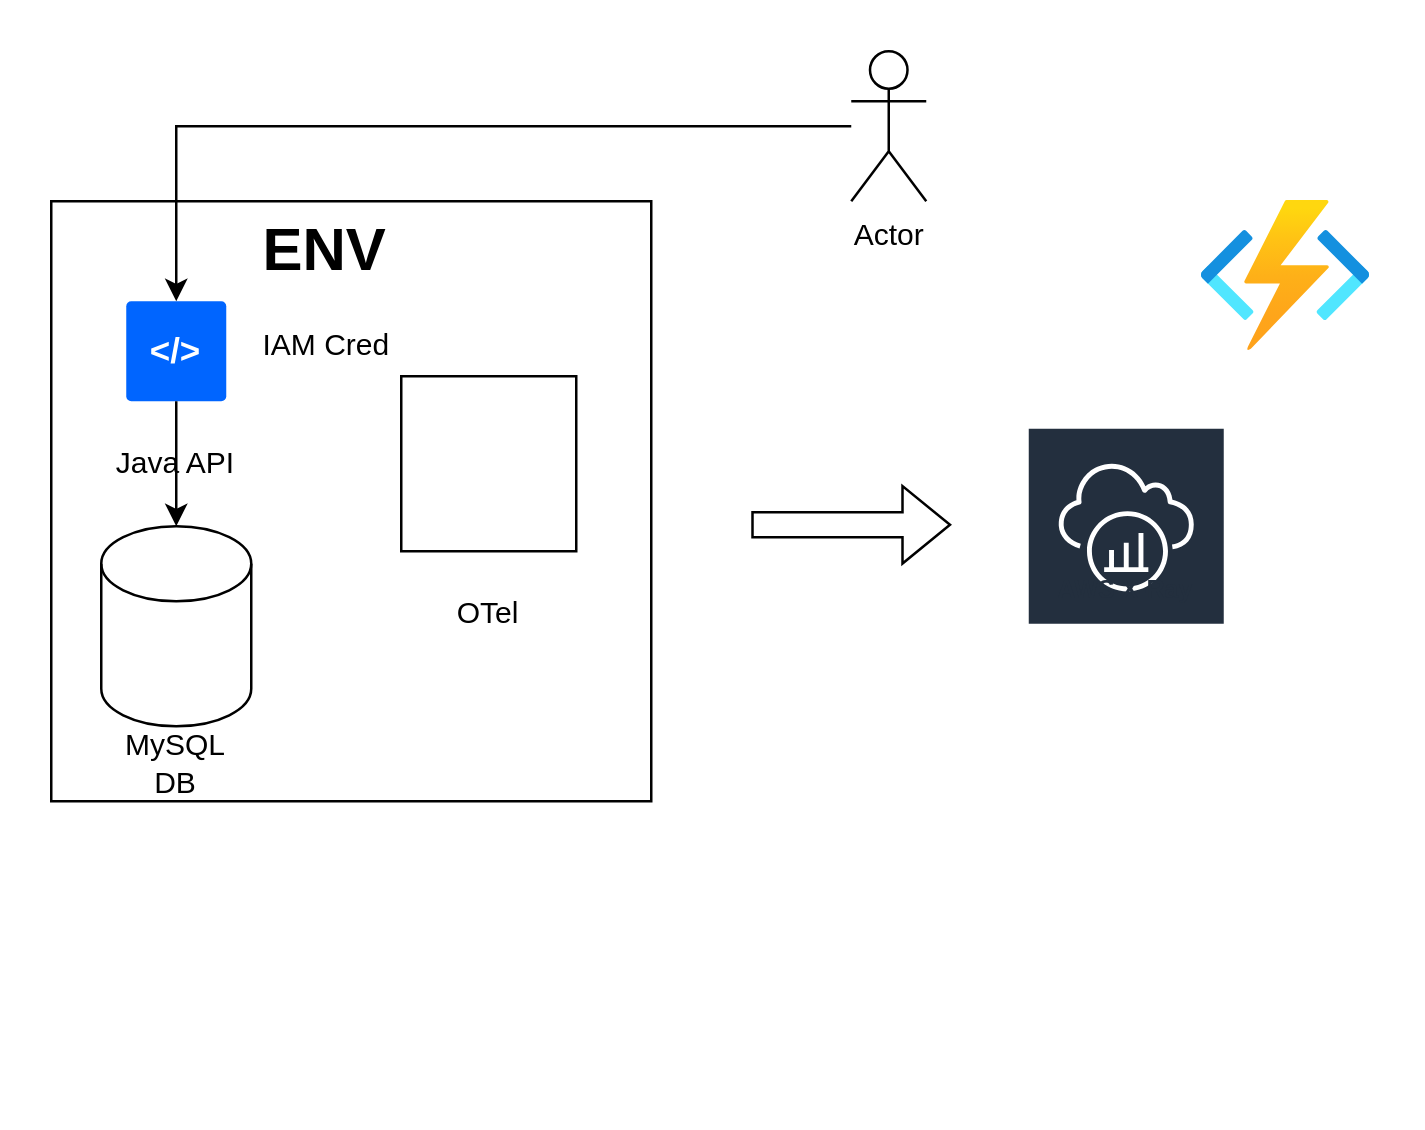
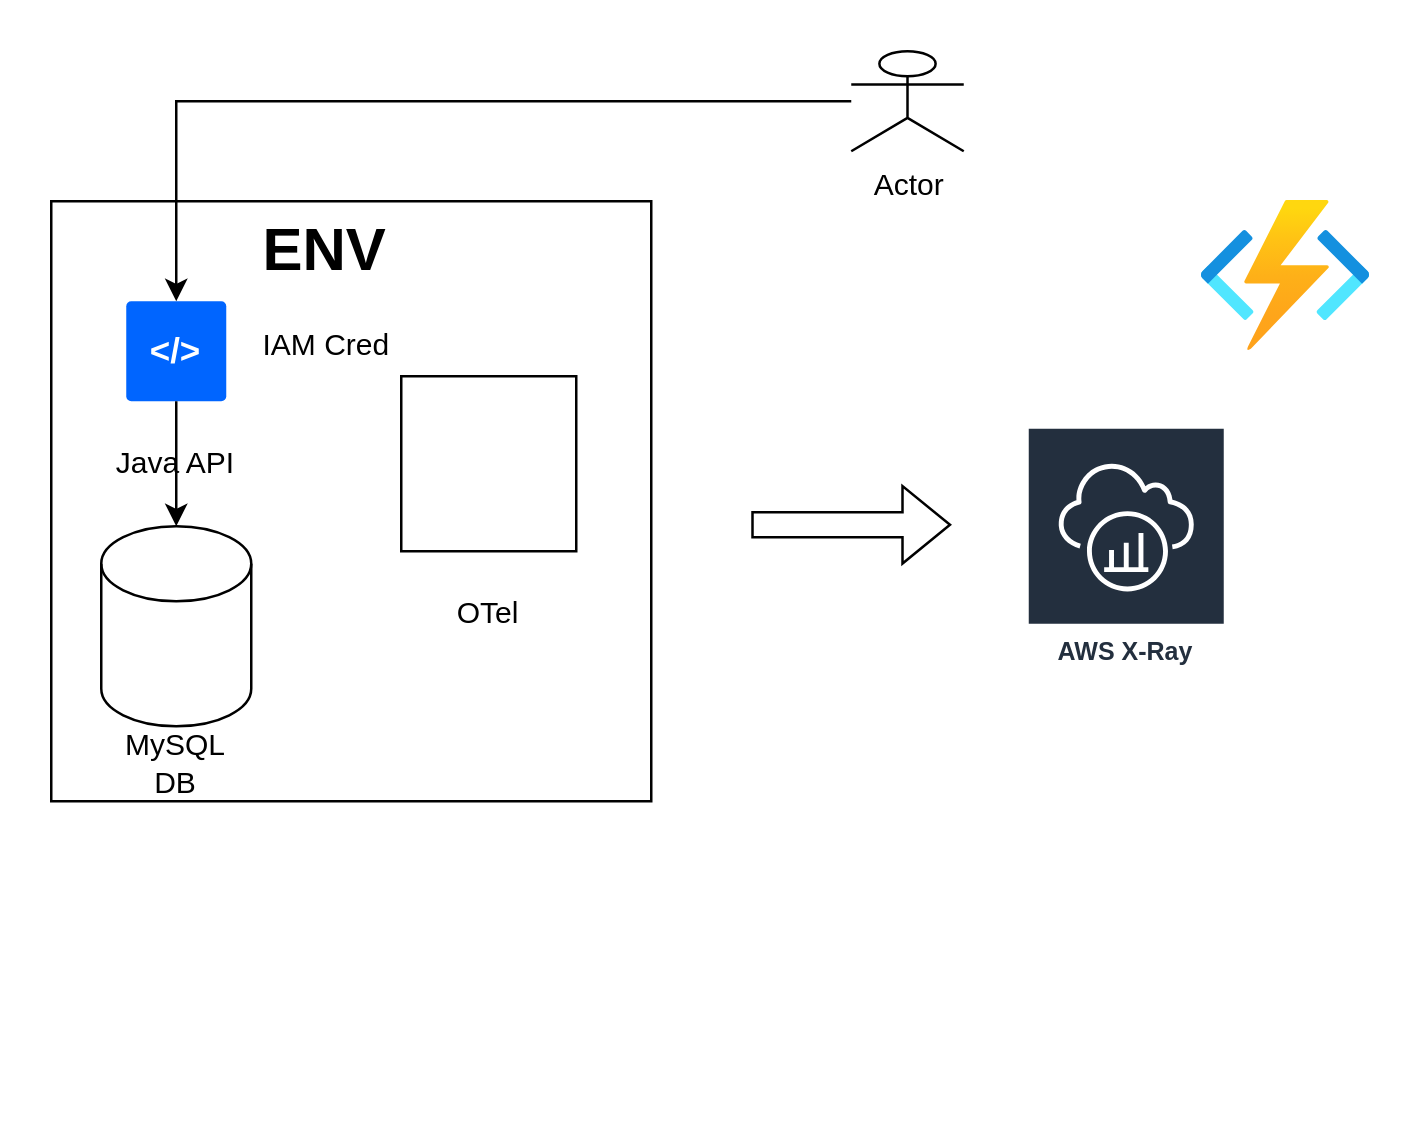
node "Actor": size 75x150 -> 113x100
node "AWS X-Ray": size 200x188 -> 200x250
